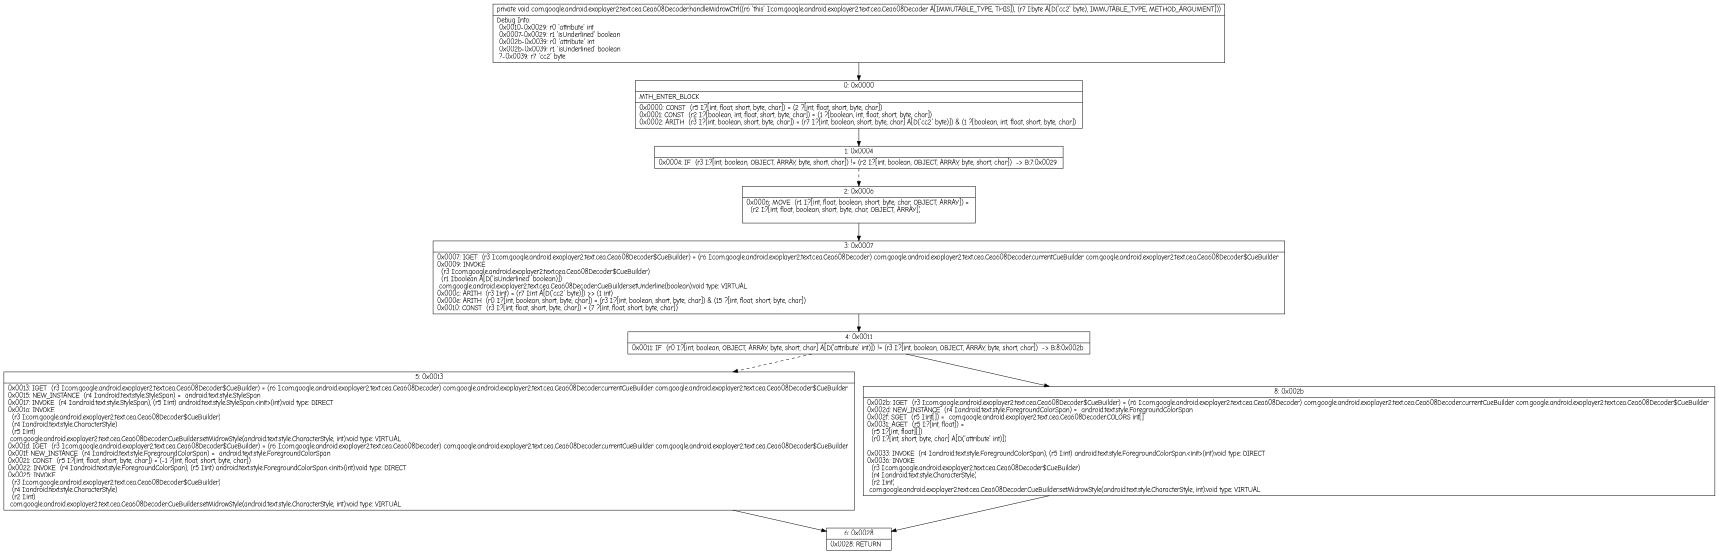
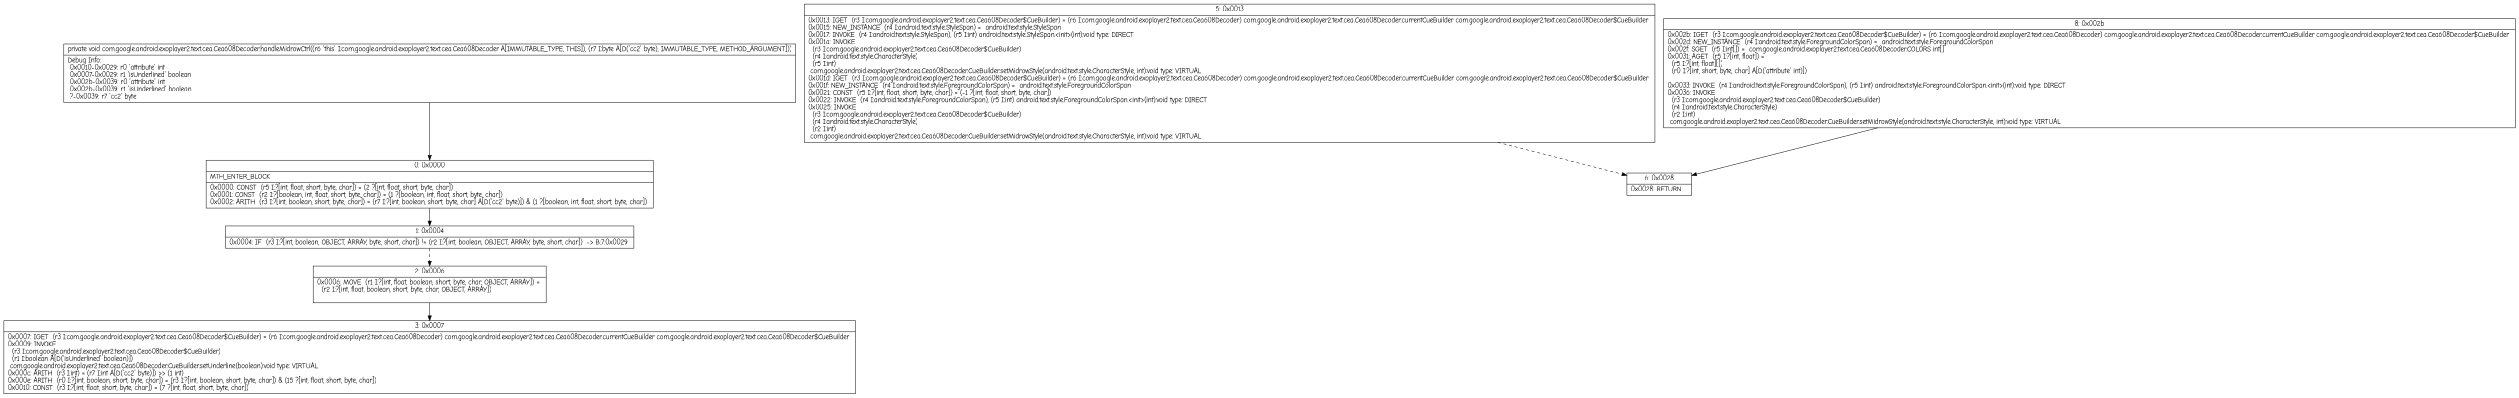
node "4: 0x0011": removed
edge "5: 0x0013" -> "6: 0x0028": style solid -> dashed
